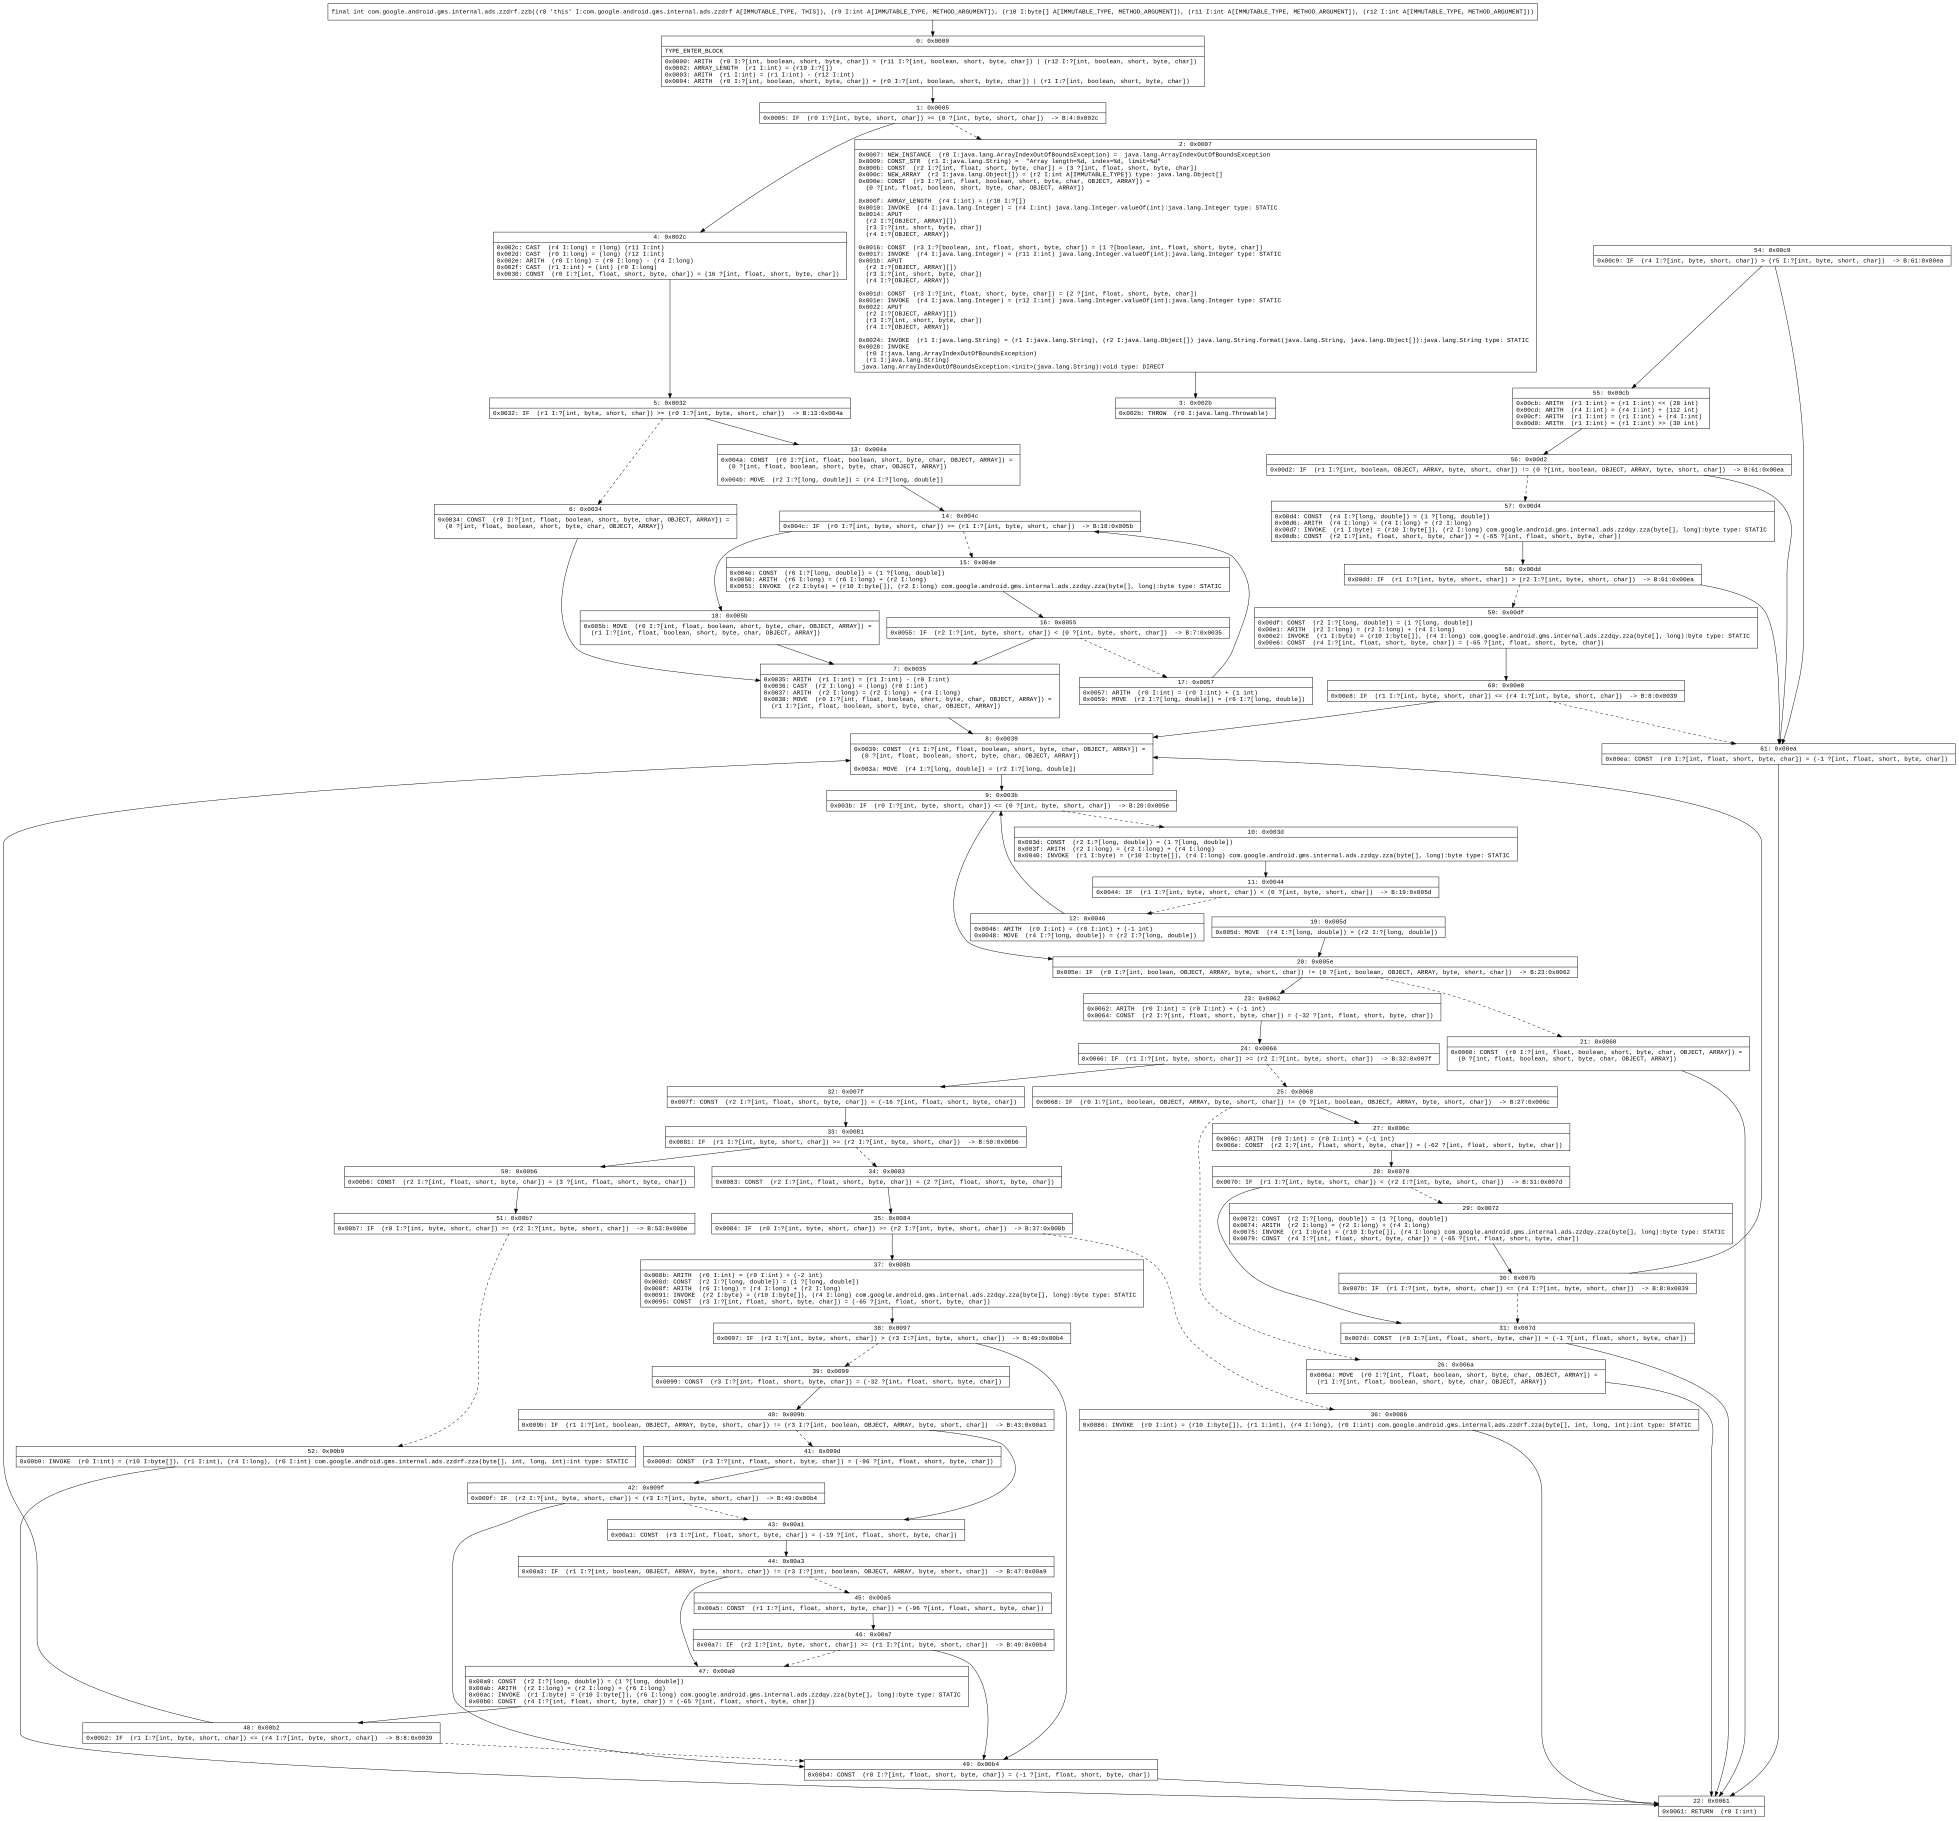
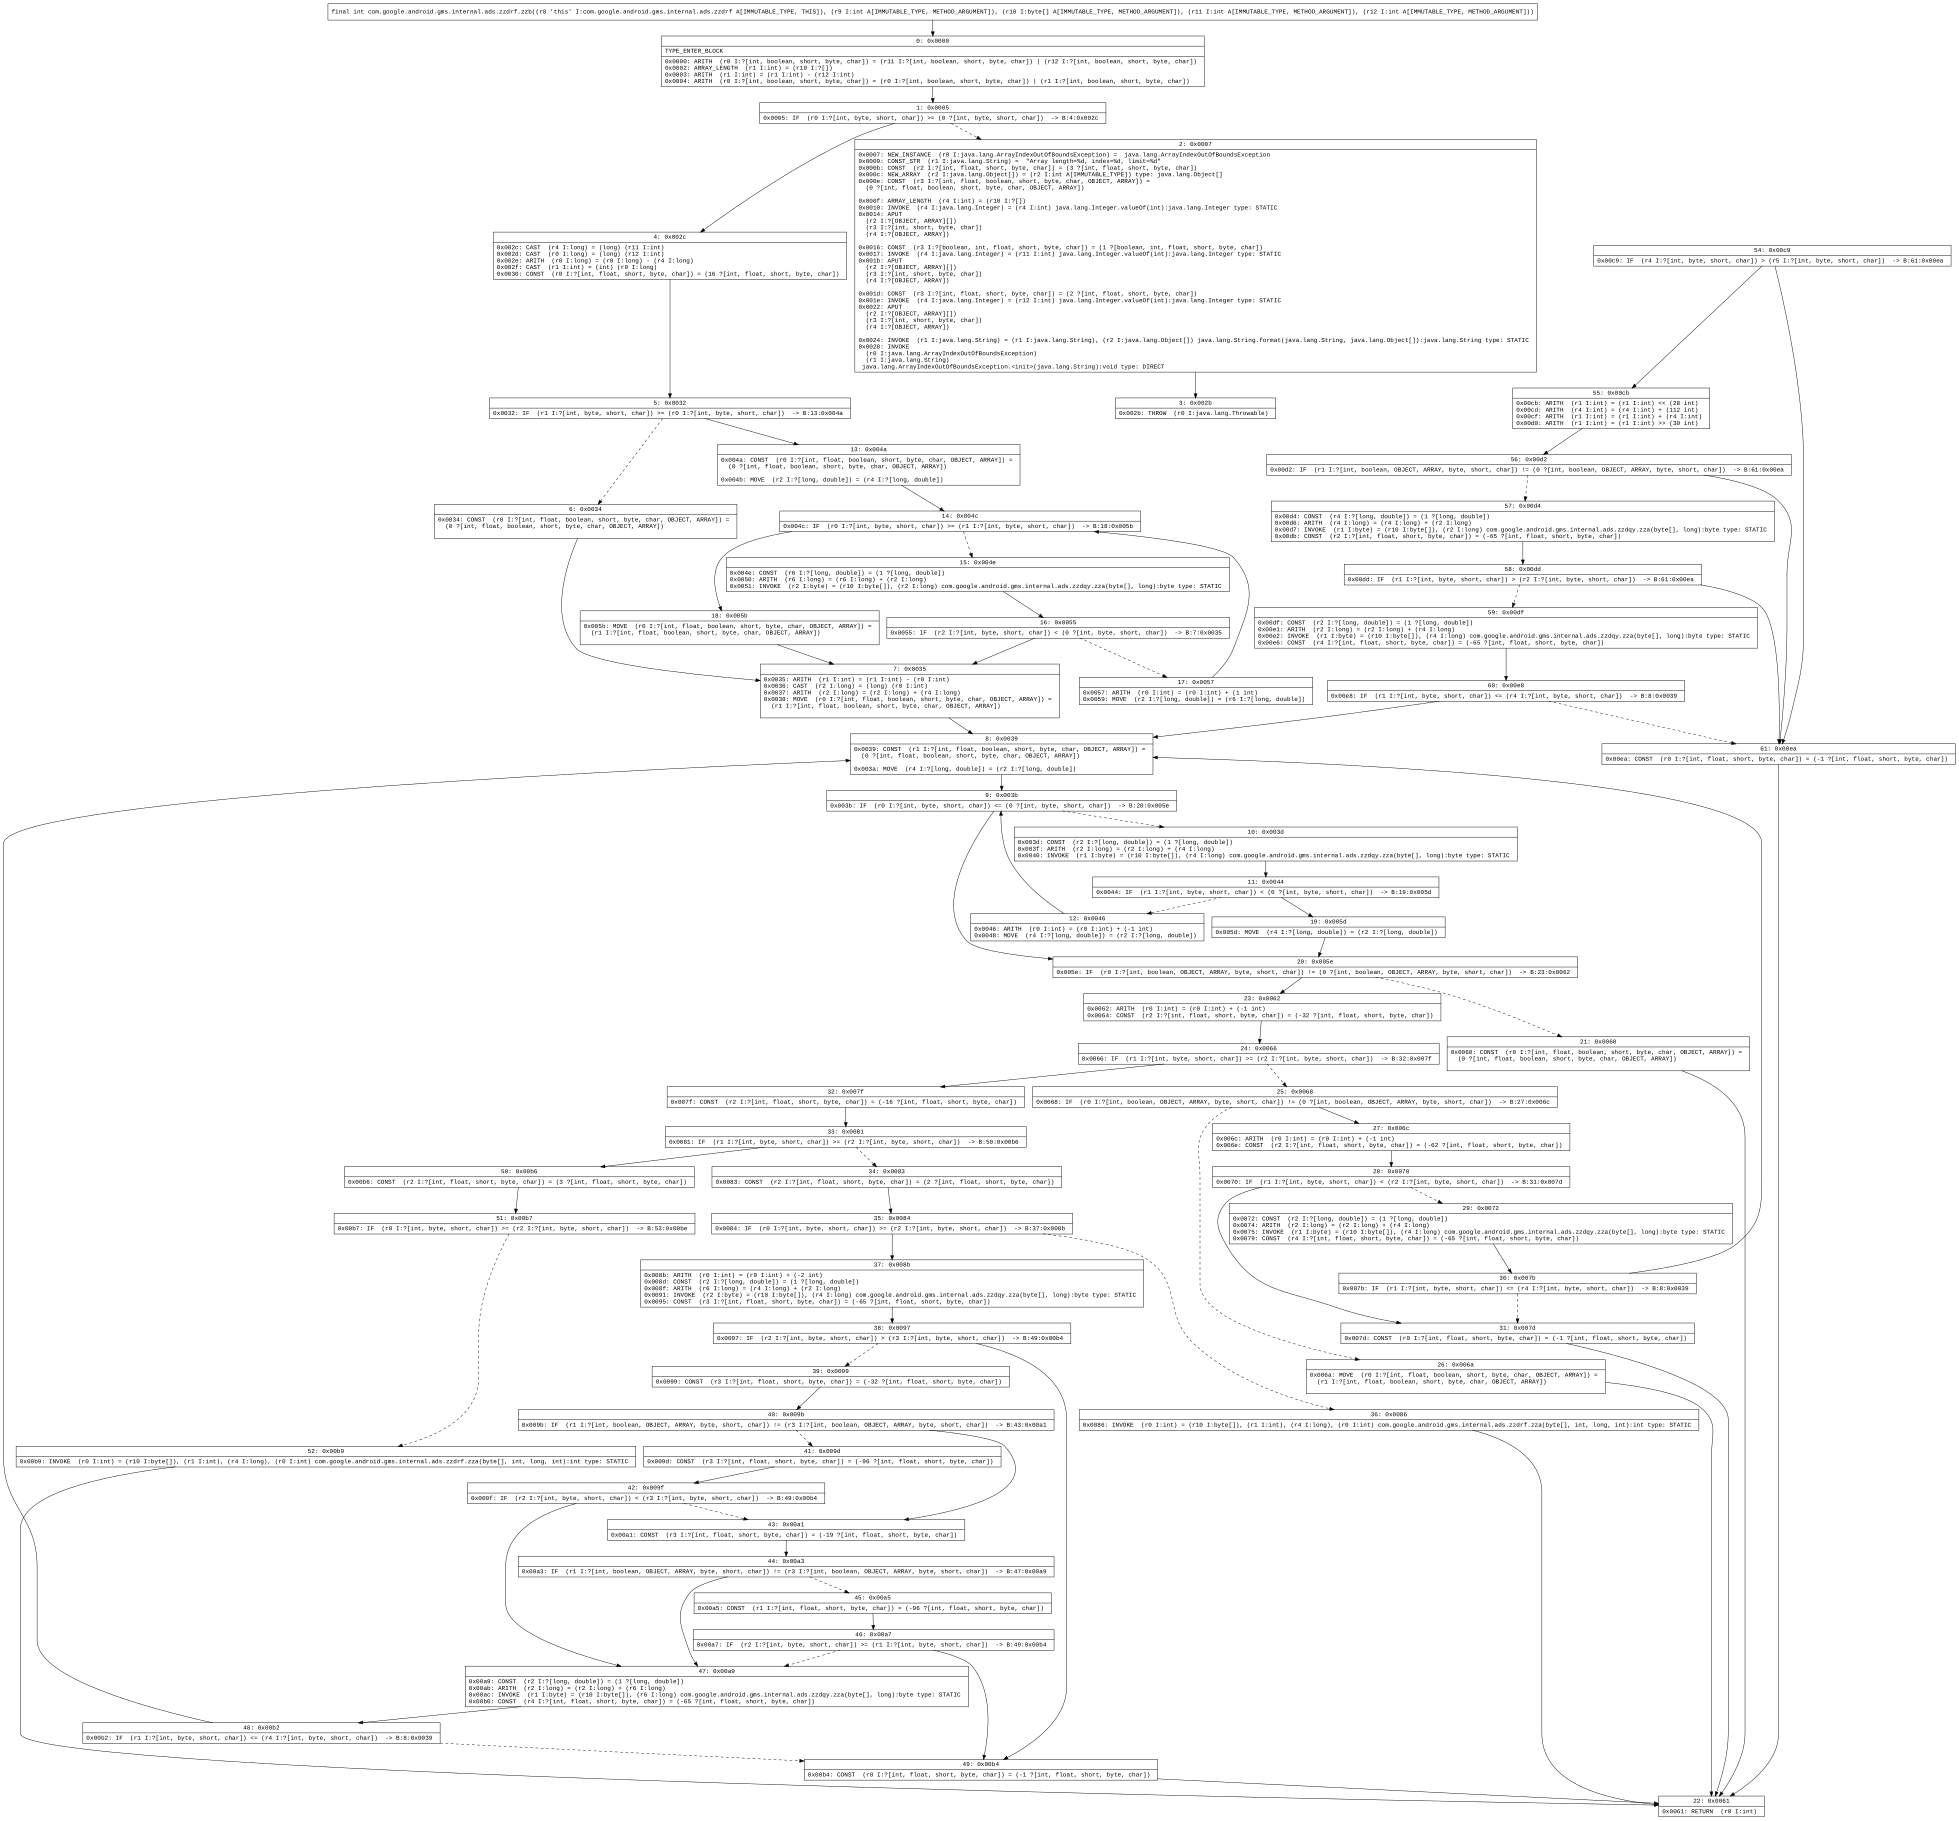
edge "11: 0x0044" -> "19: 0x005d": added
edge "42: 0x009f" -> "49: 0x00b4": now "42: 0x009f" -> "47: 0x00a9"
